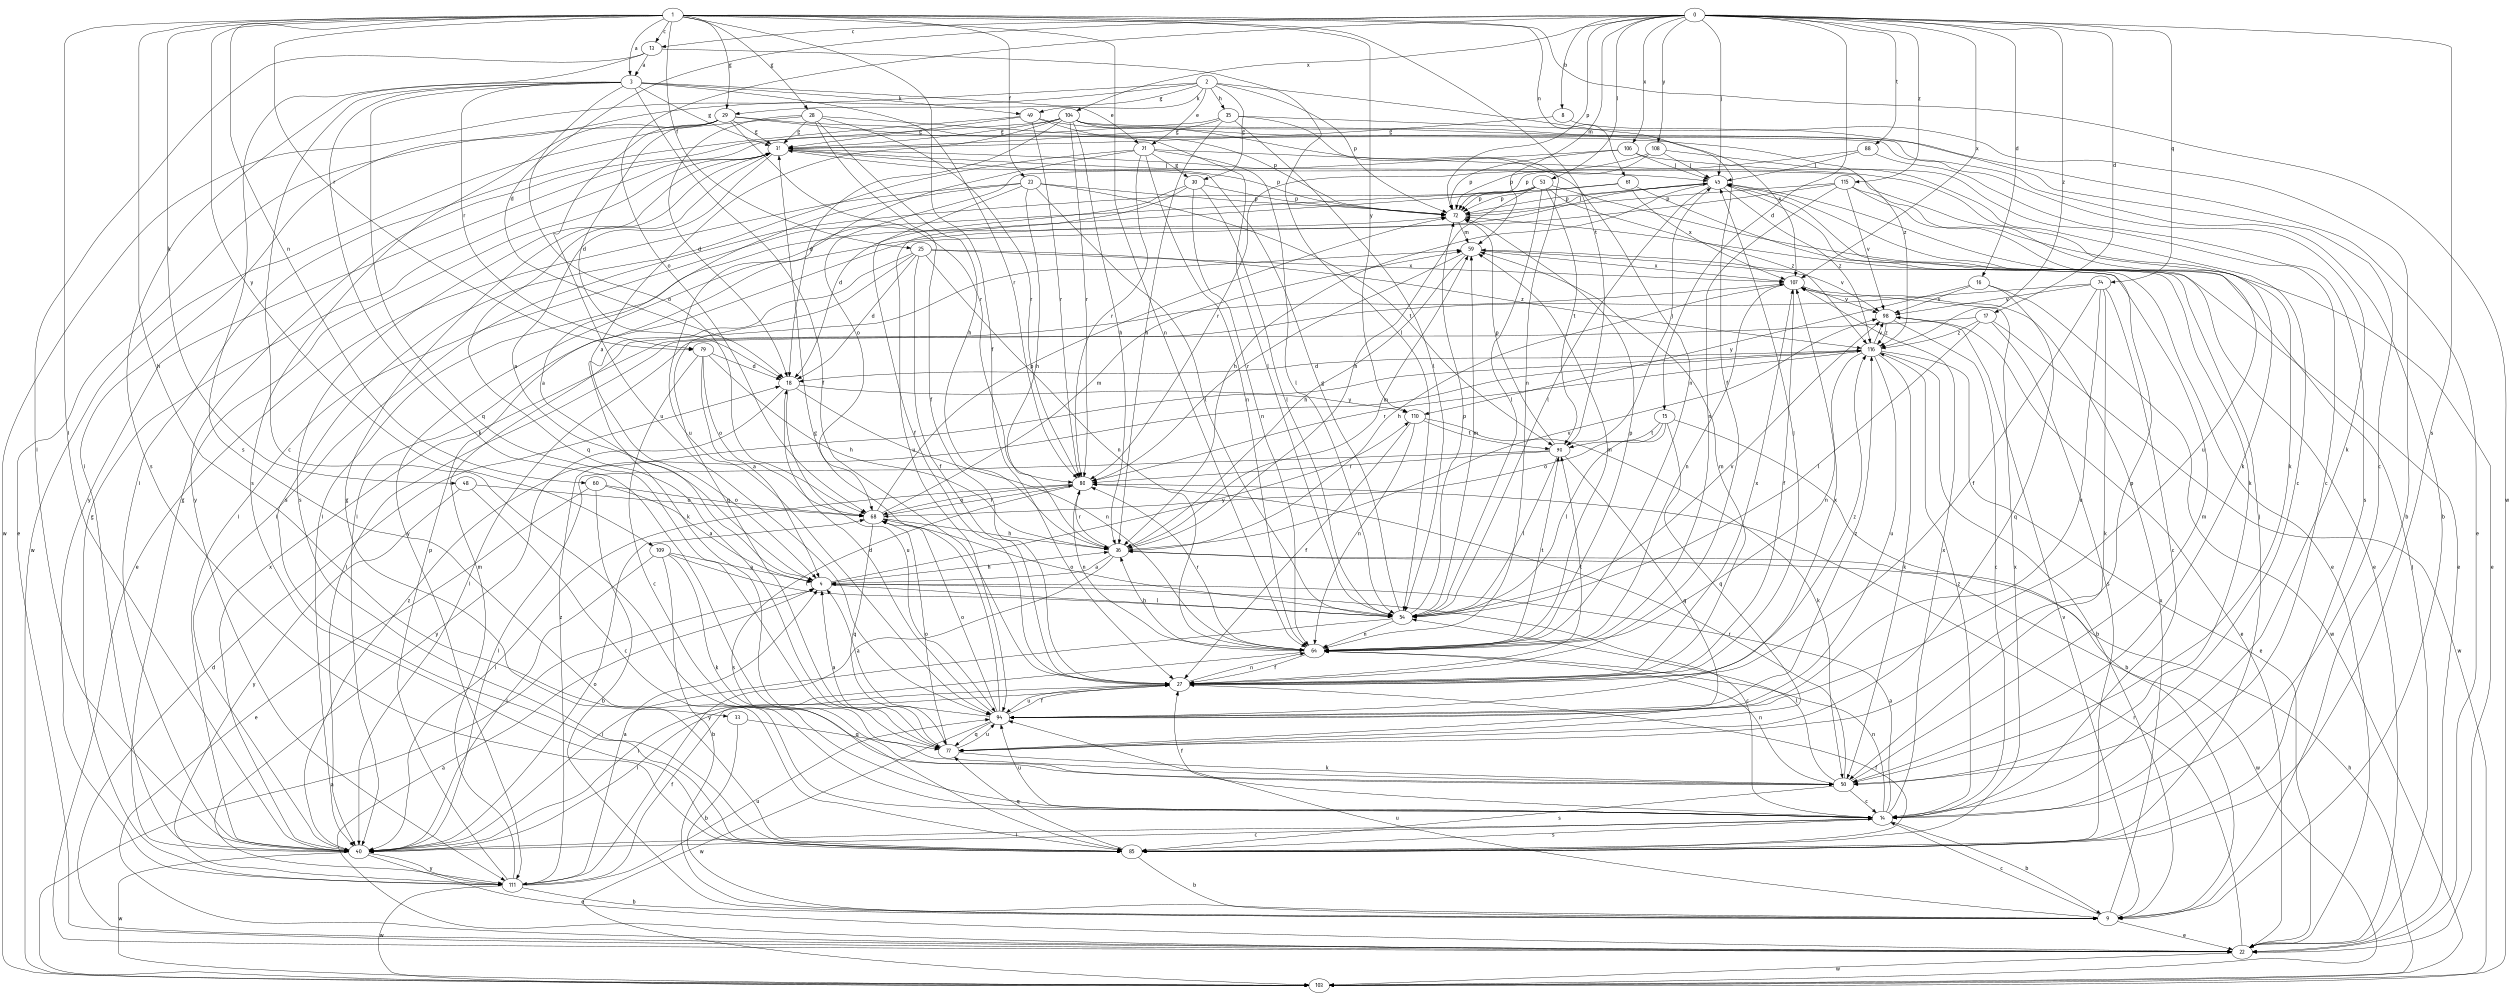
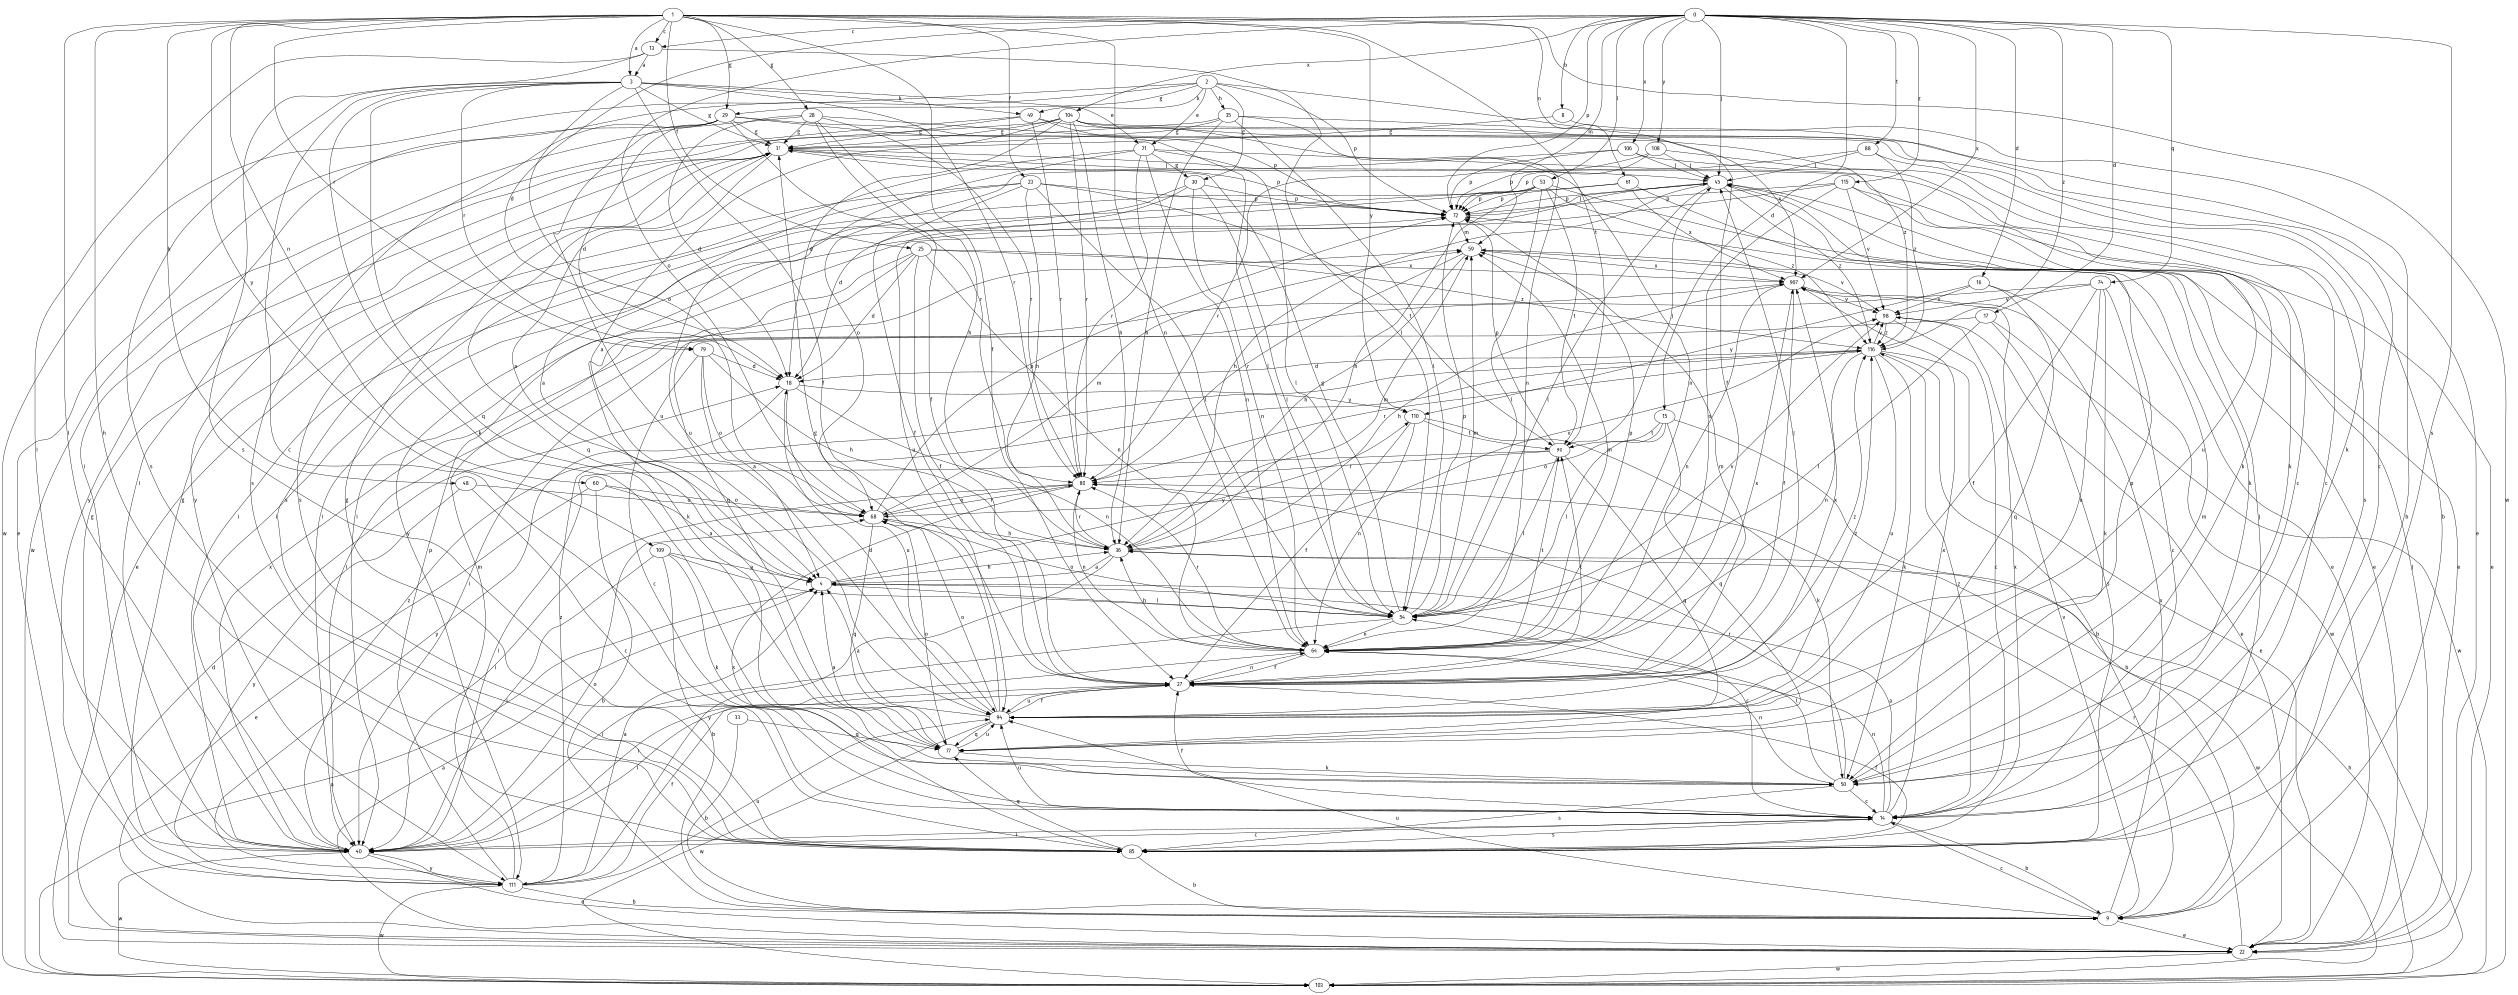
node "107": label "107" -> "907"
edge "1" -> "33": now "1" -> "85"
edge "17" -> "116": now "88" -> "116"
